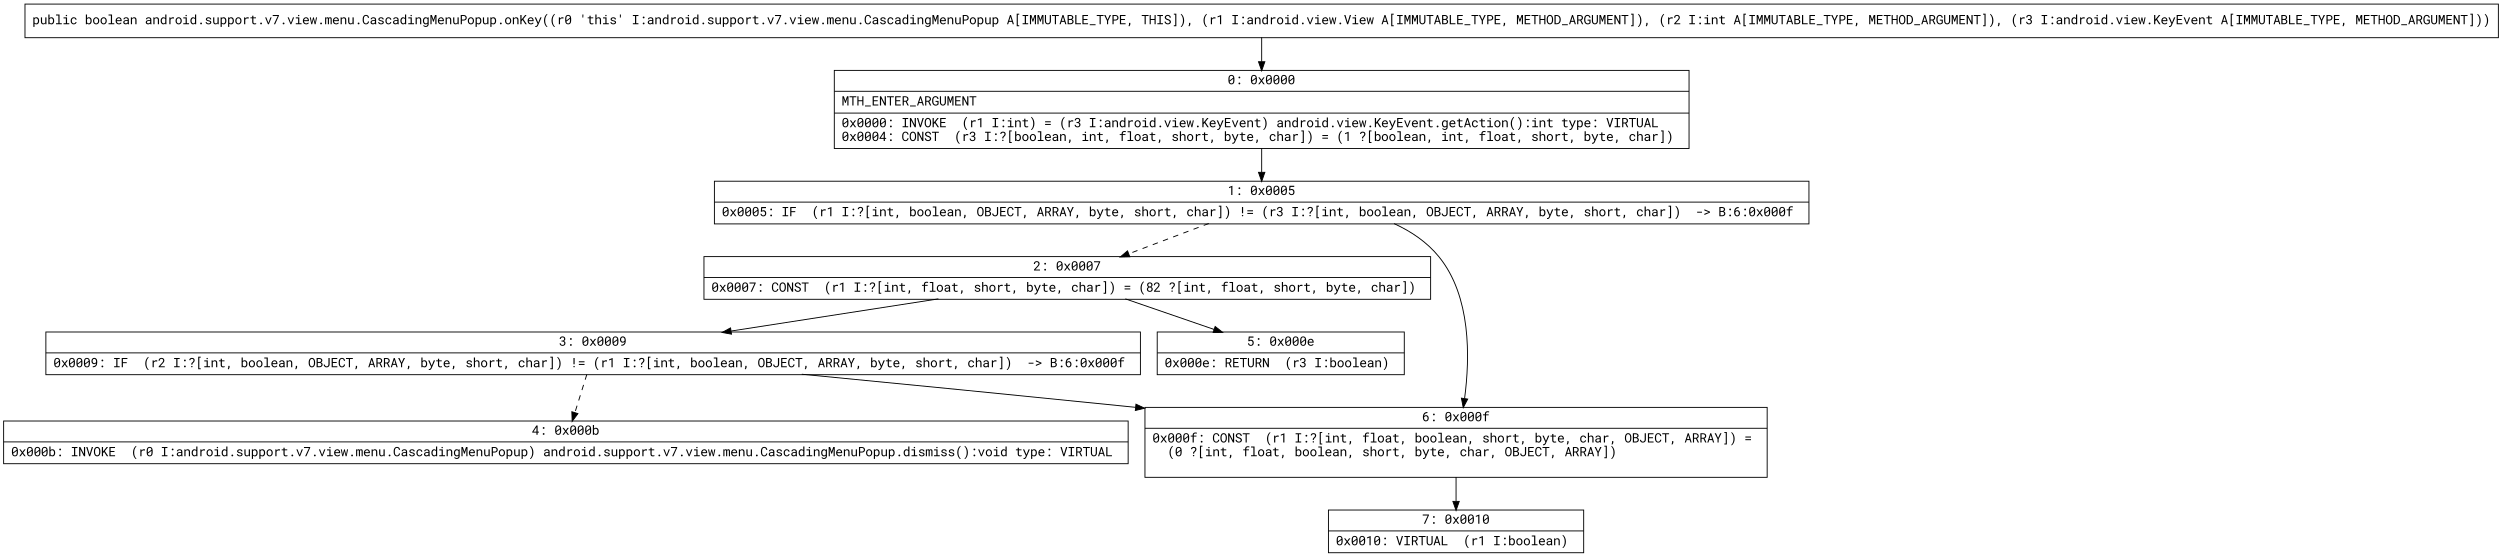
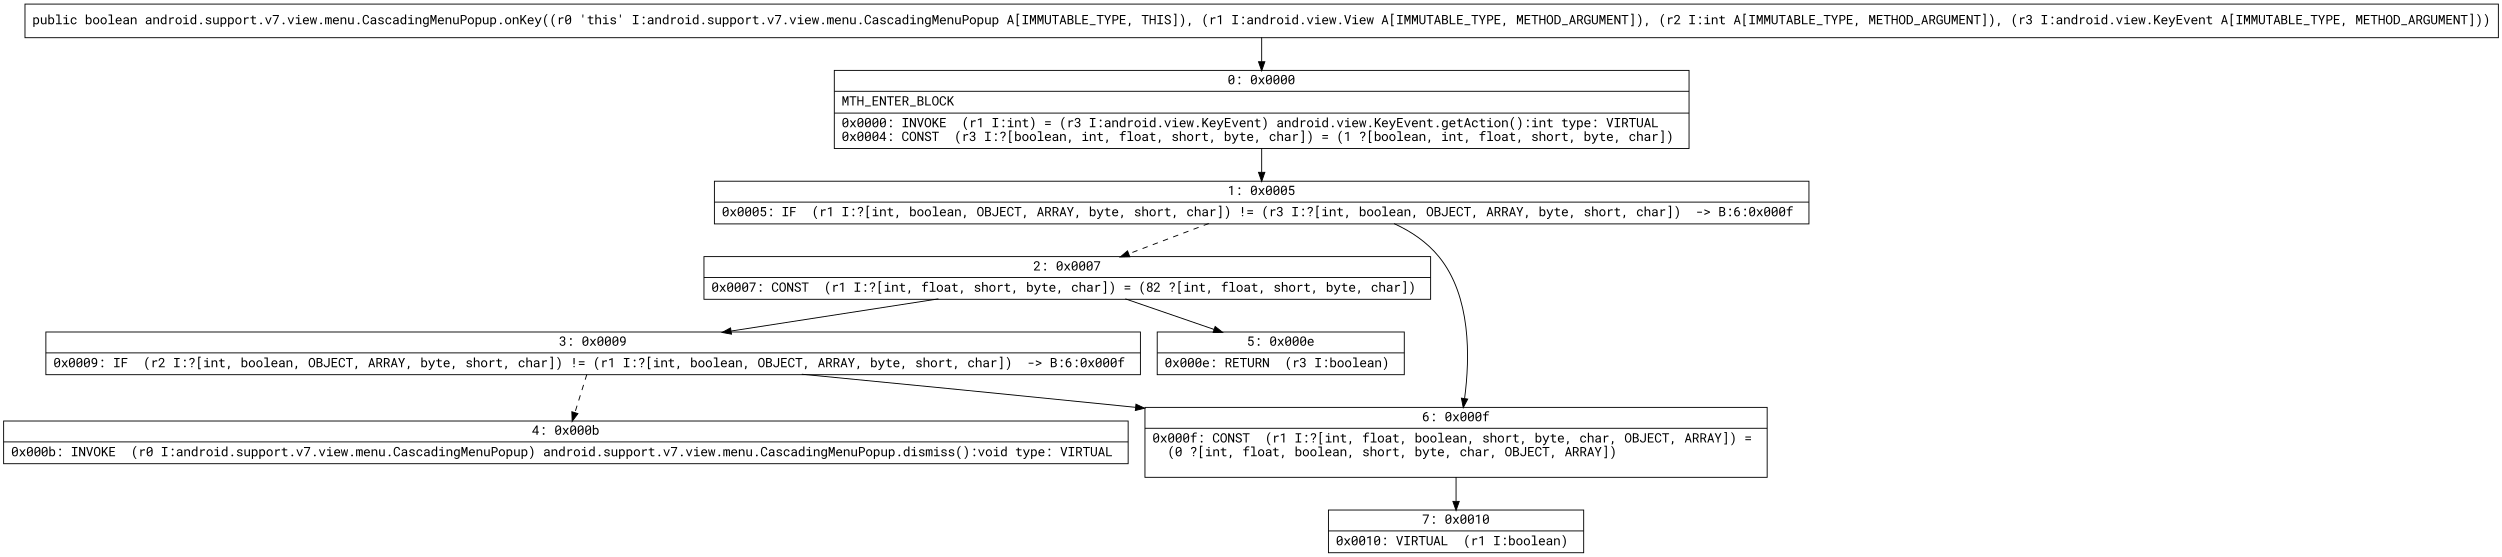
node "0: 0x0000": text "MTH_ENTER_ARGUMENT" -> "MTH_ENTER_BLOCK"
